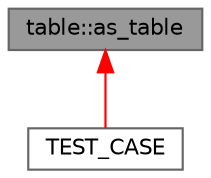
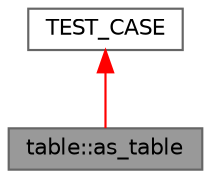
edge "TEST_CASE" -> "table::as_table": reversed
